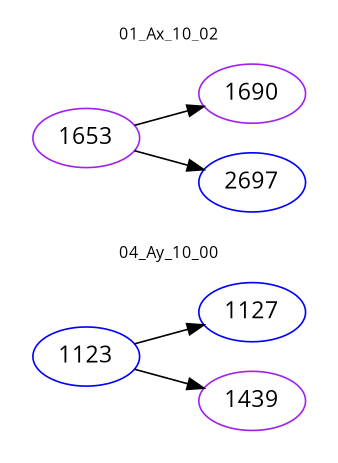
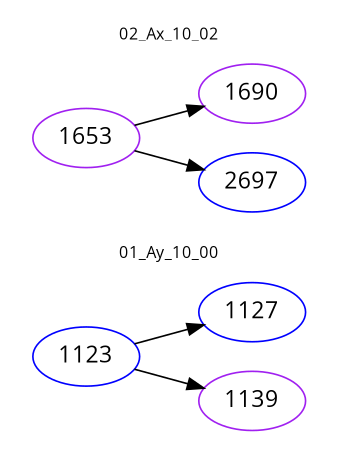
cluster "01_Ax_10_02": label "01_Ax_10_02" -> "02_Ax_10_02"
cluster "04_Ay_10_00": label "04_Ay_10_00" -> "01_Ay_10_00"
node "1439": label "1439" -> "1139"
